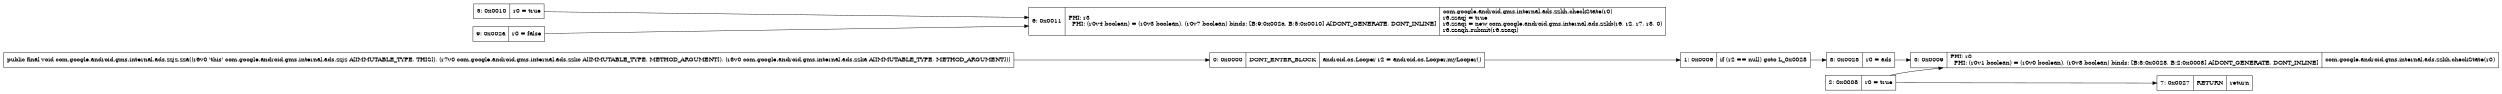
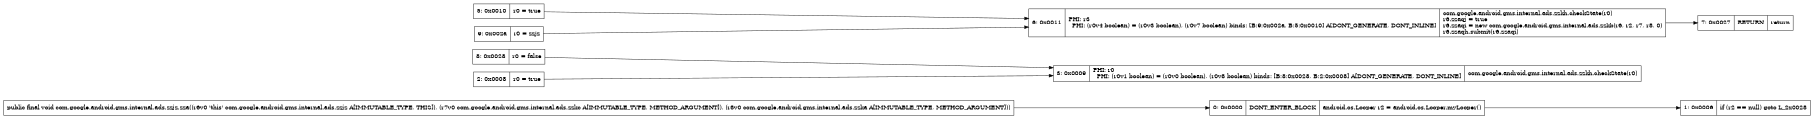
node "9: 0x002a": text "r0 = false" -> "r0 = zzjz"
node "1: 0x0006": text "if (r2 == null) goto L_0x0028" -> "if (r2 == null) goto L_2x0028"
edge "1: 0x0006" -> "8: 0x0028": removed
node "8: 0x0028": text "r0 = ads" -> "r0 = false"
edge "2: 0x0008" -> "7: 0x0027": now "6: 0x0011" -> "7: 0x0027"
